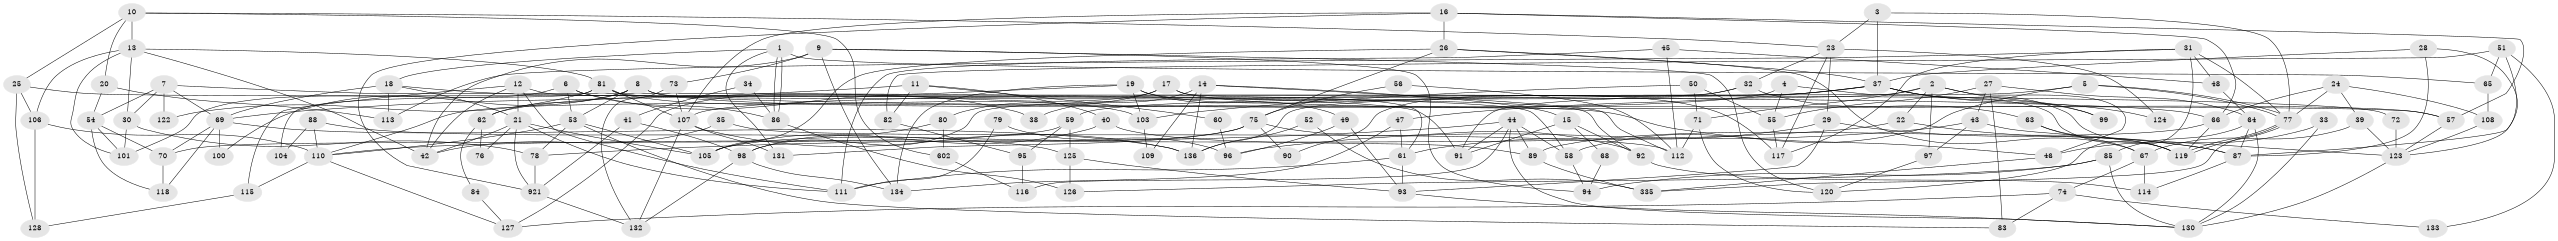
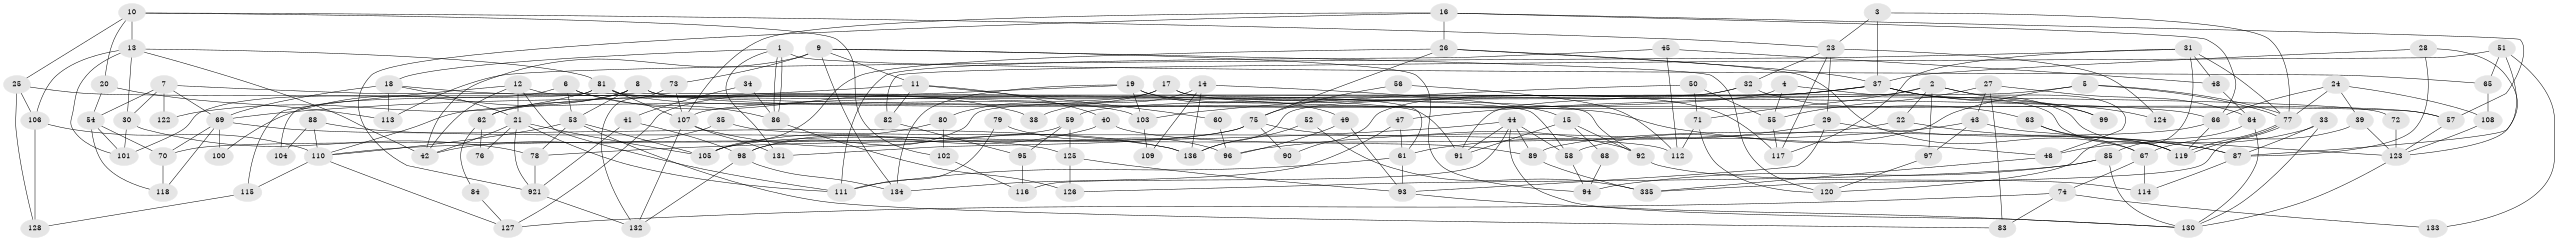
edge "9" -- "11": added
edge "14" -- "112": removed
edge "64" -- "87": now "33" -- "87"
node "602": label "602" -> "102"
